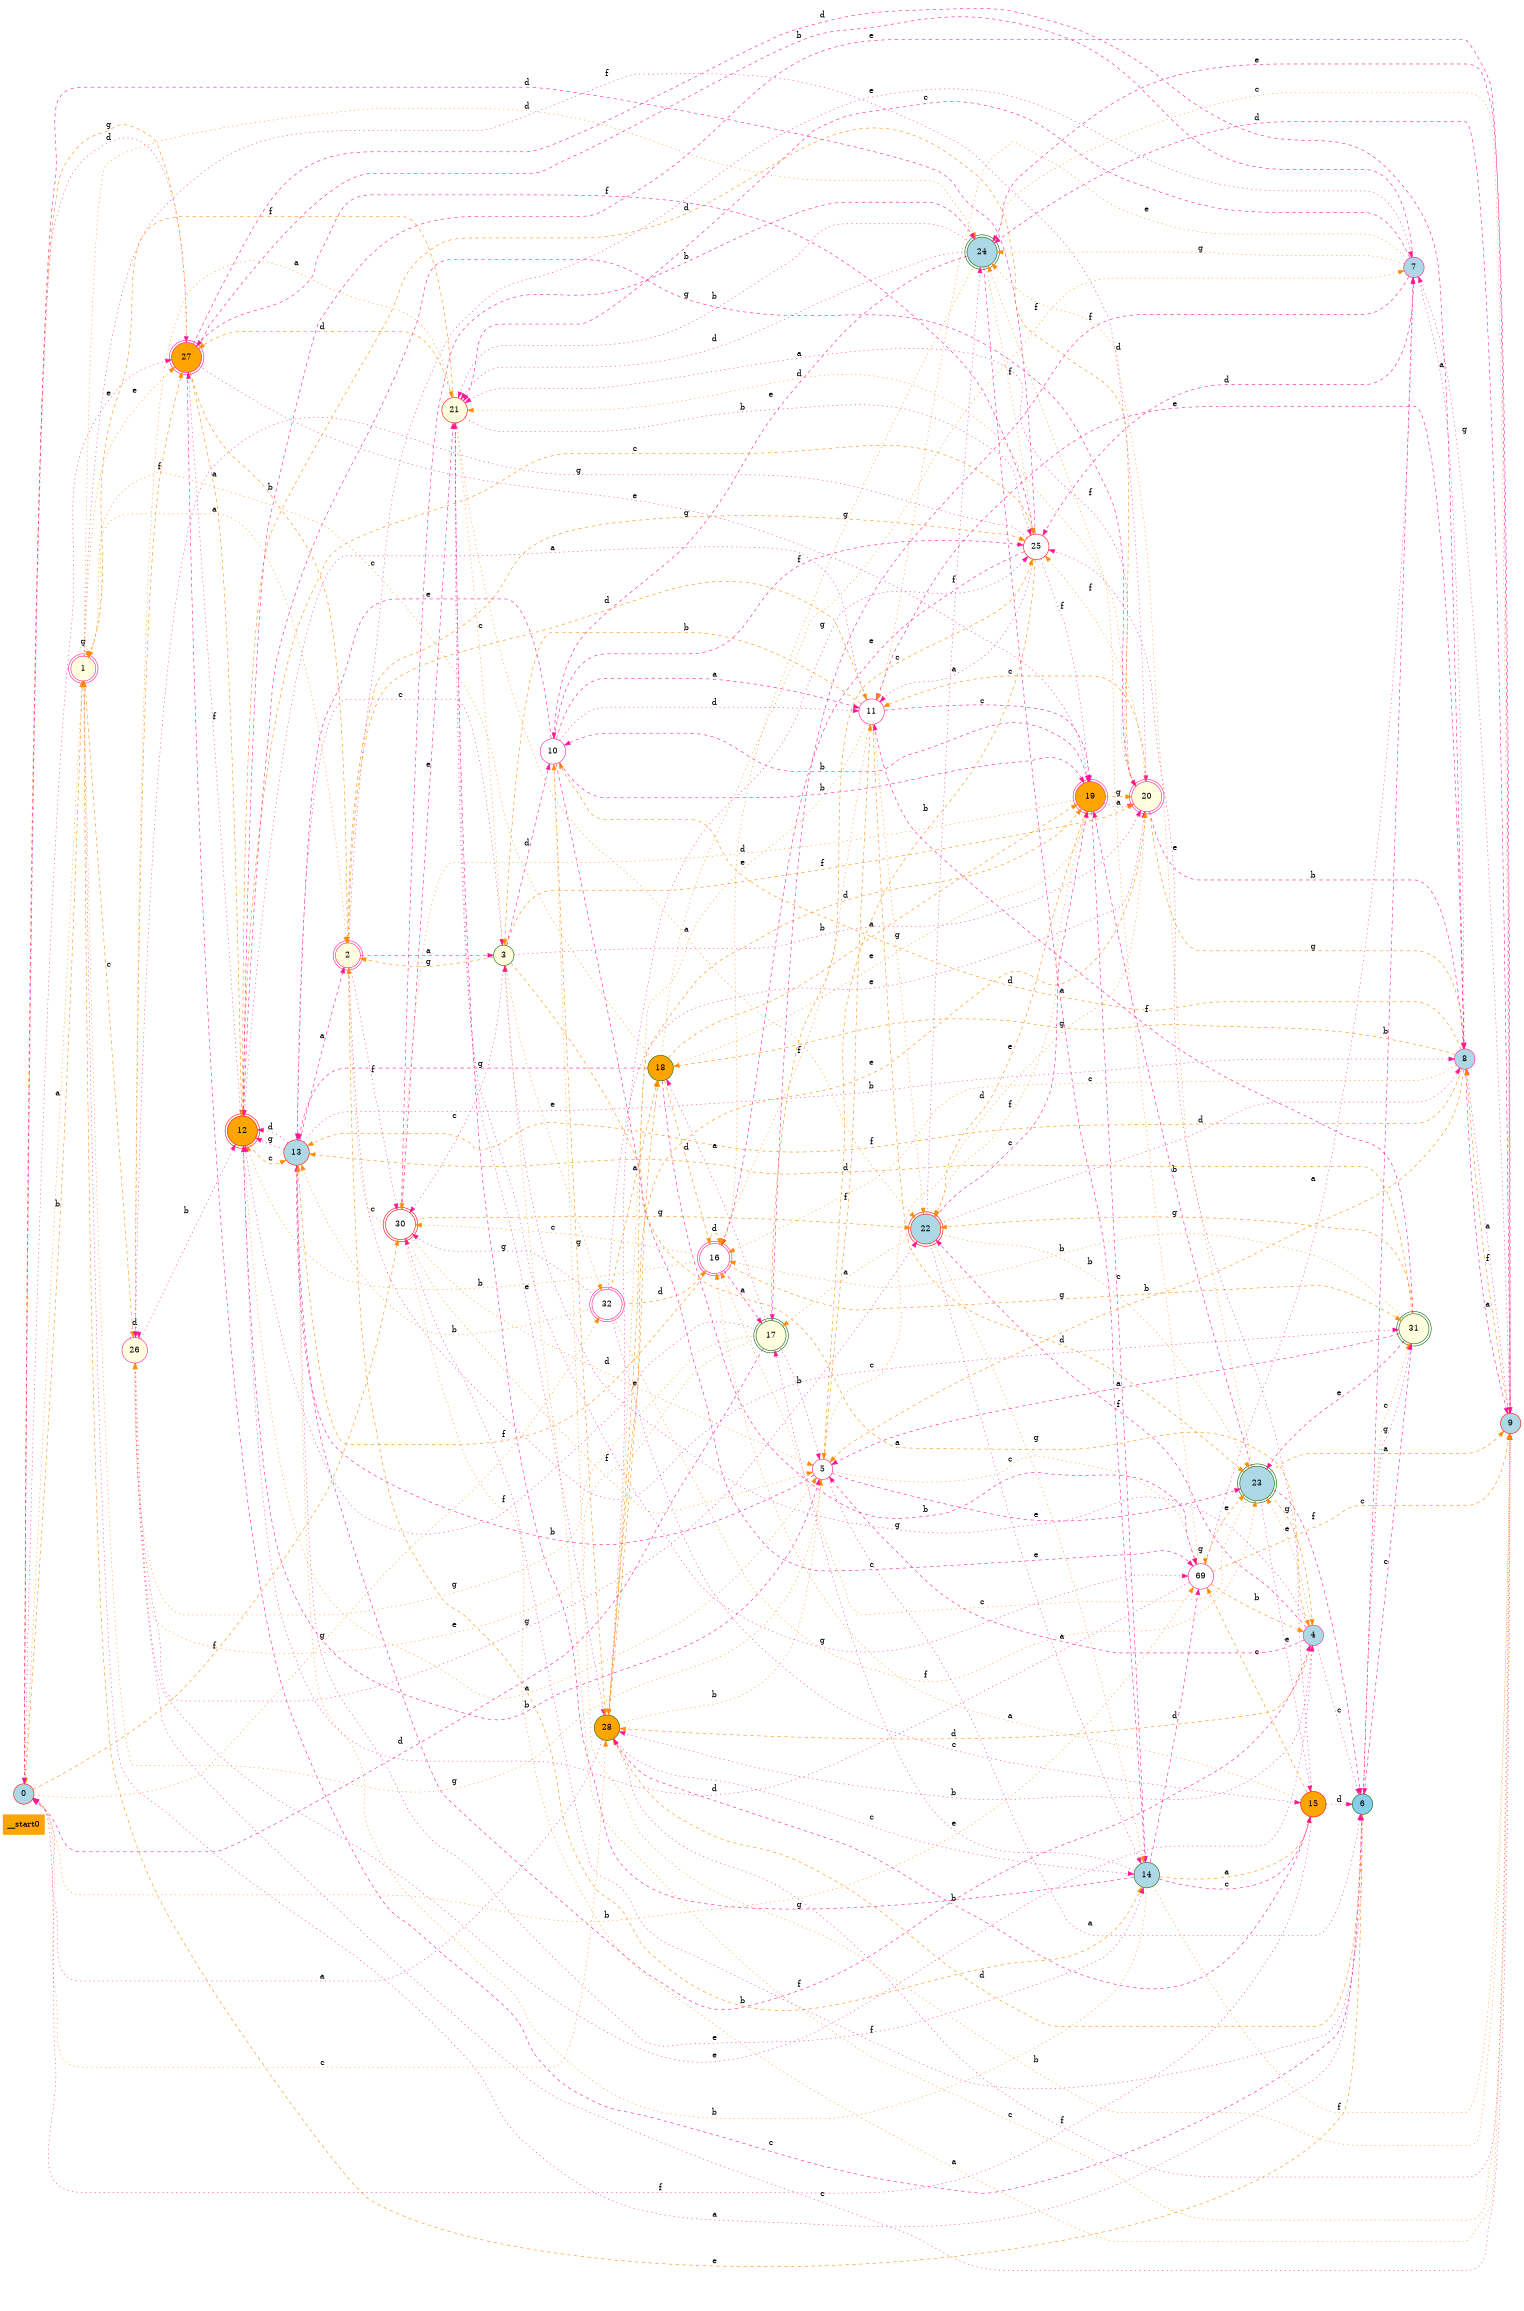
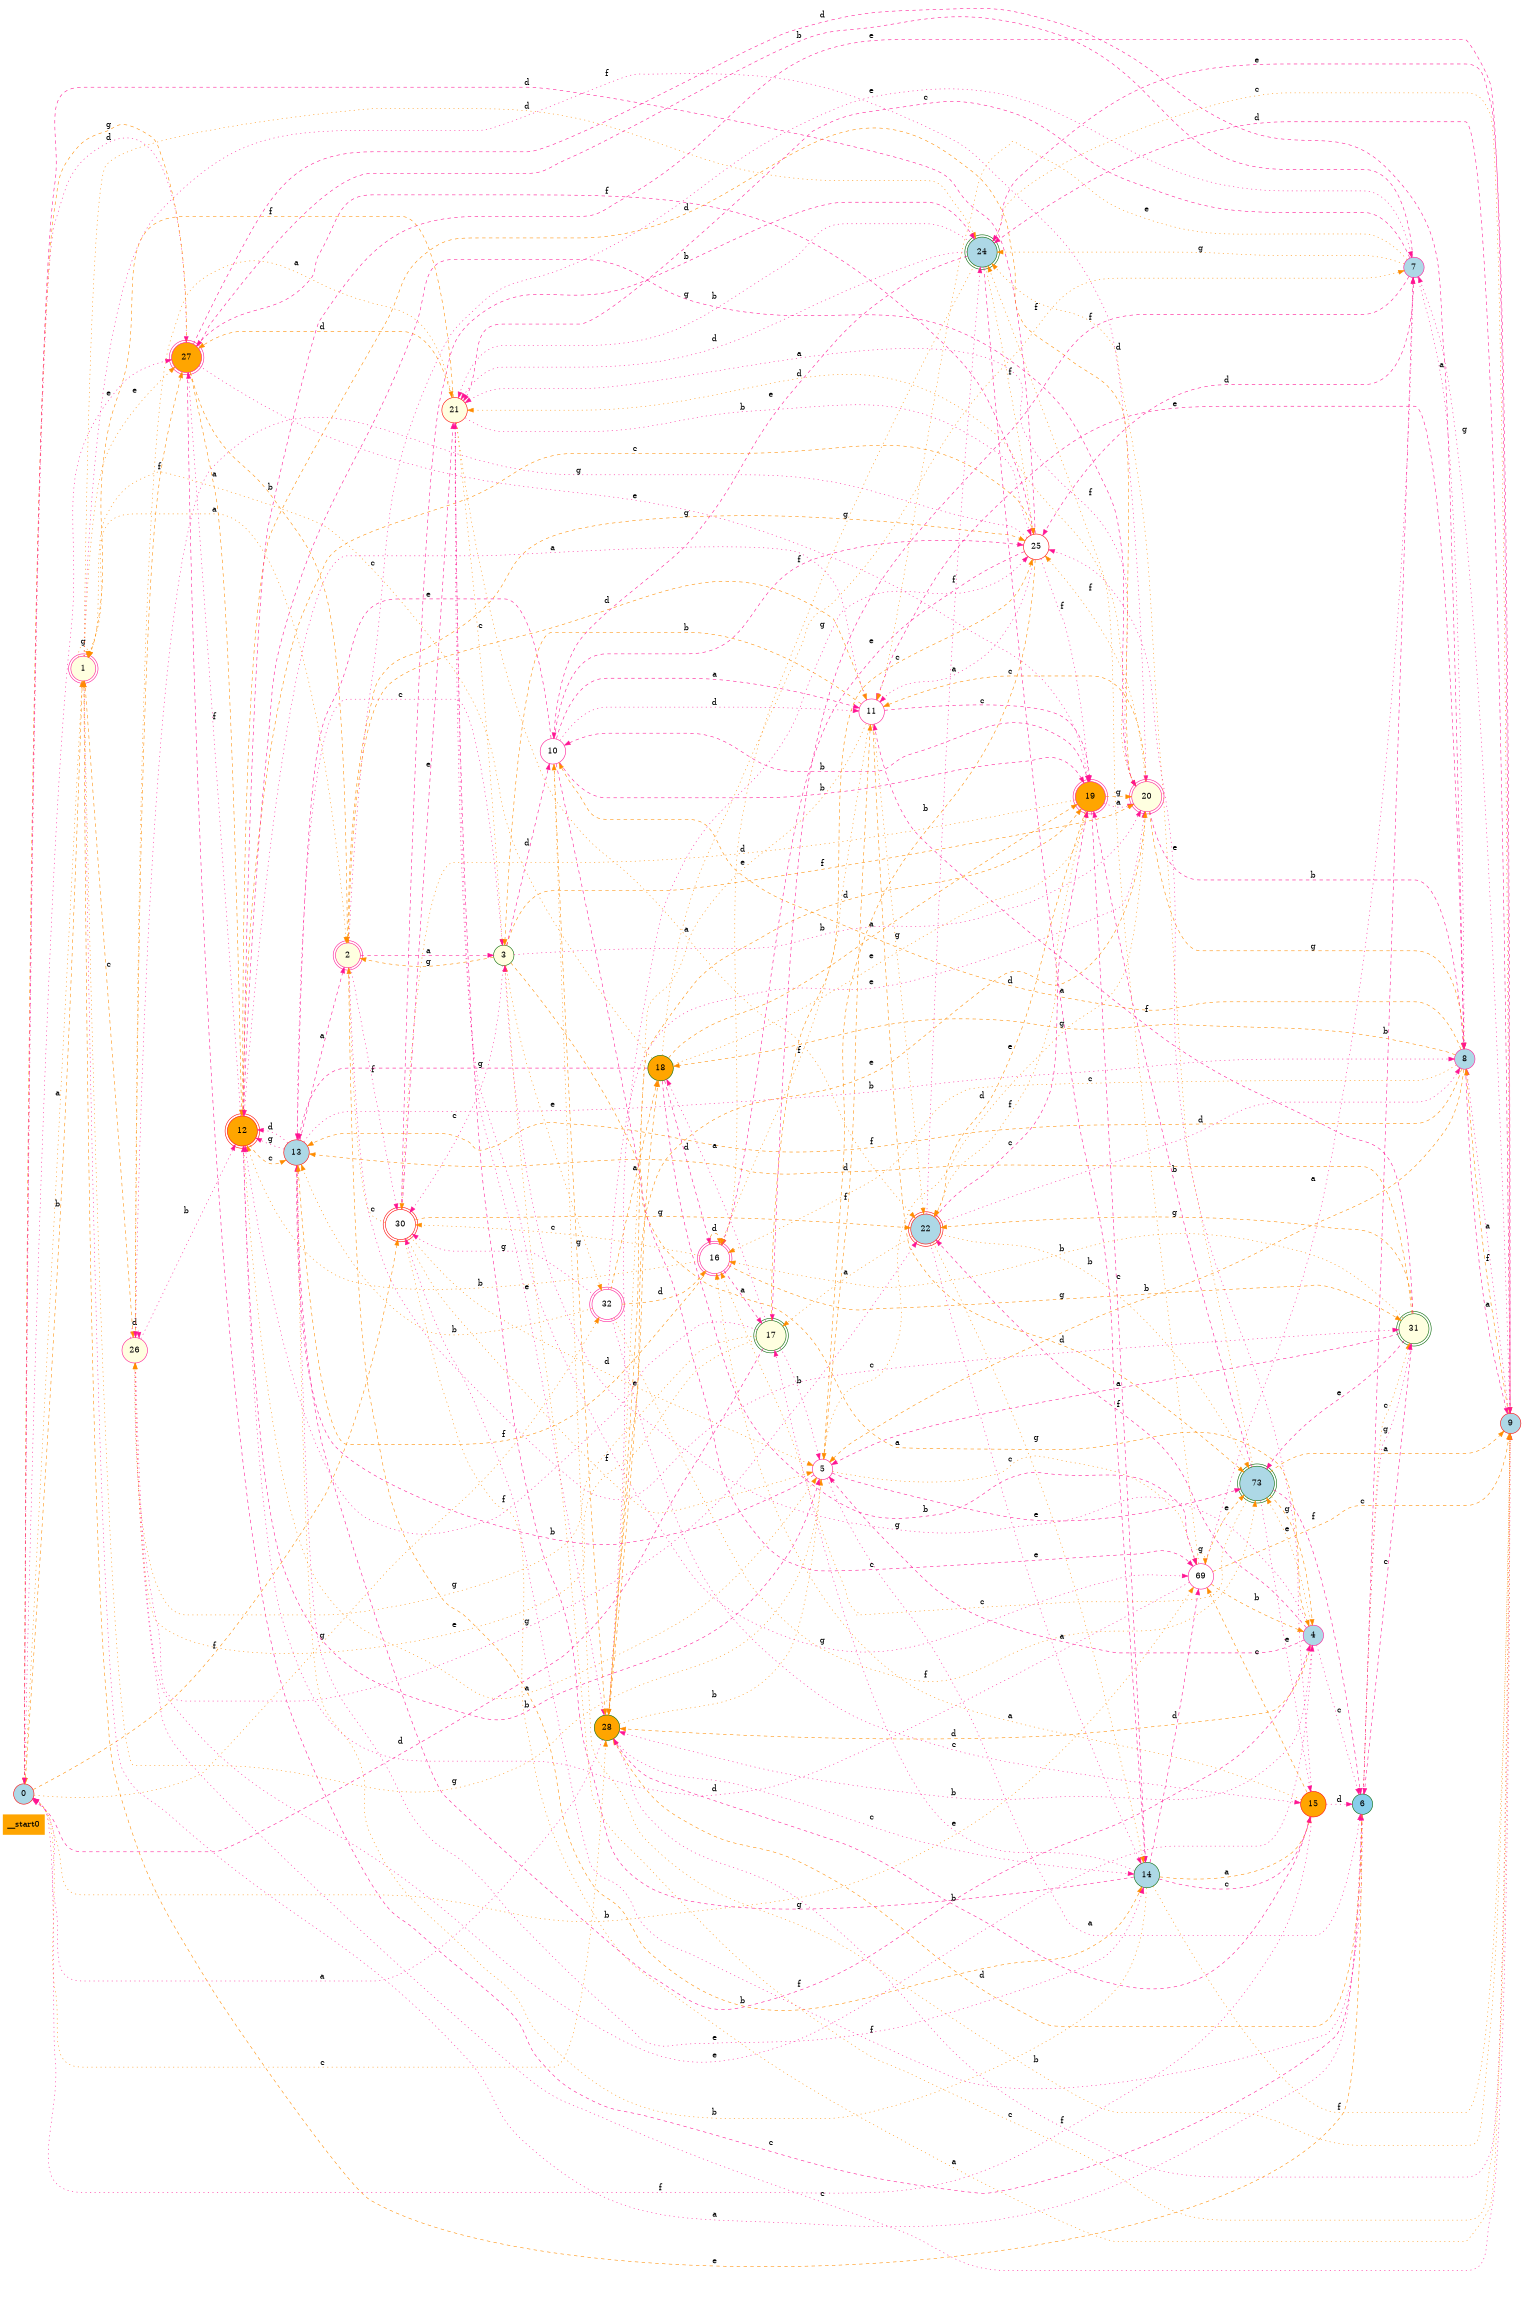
edge "18" -> "16": color darkorange -> deeppink
node "23": label "23" -> "73"
